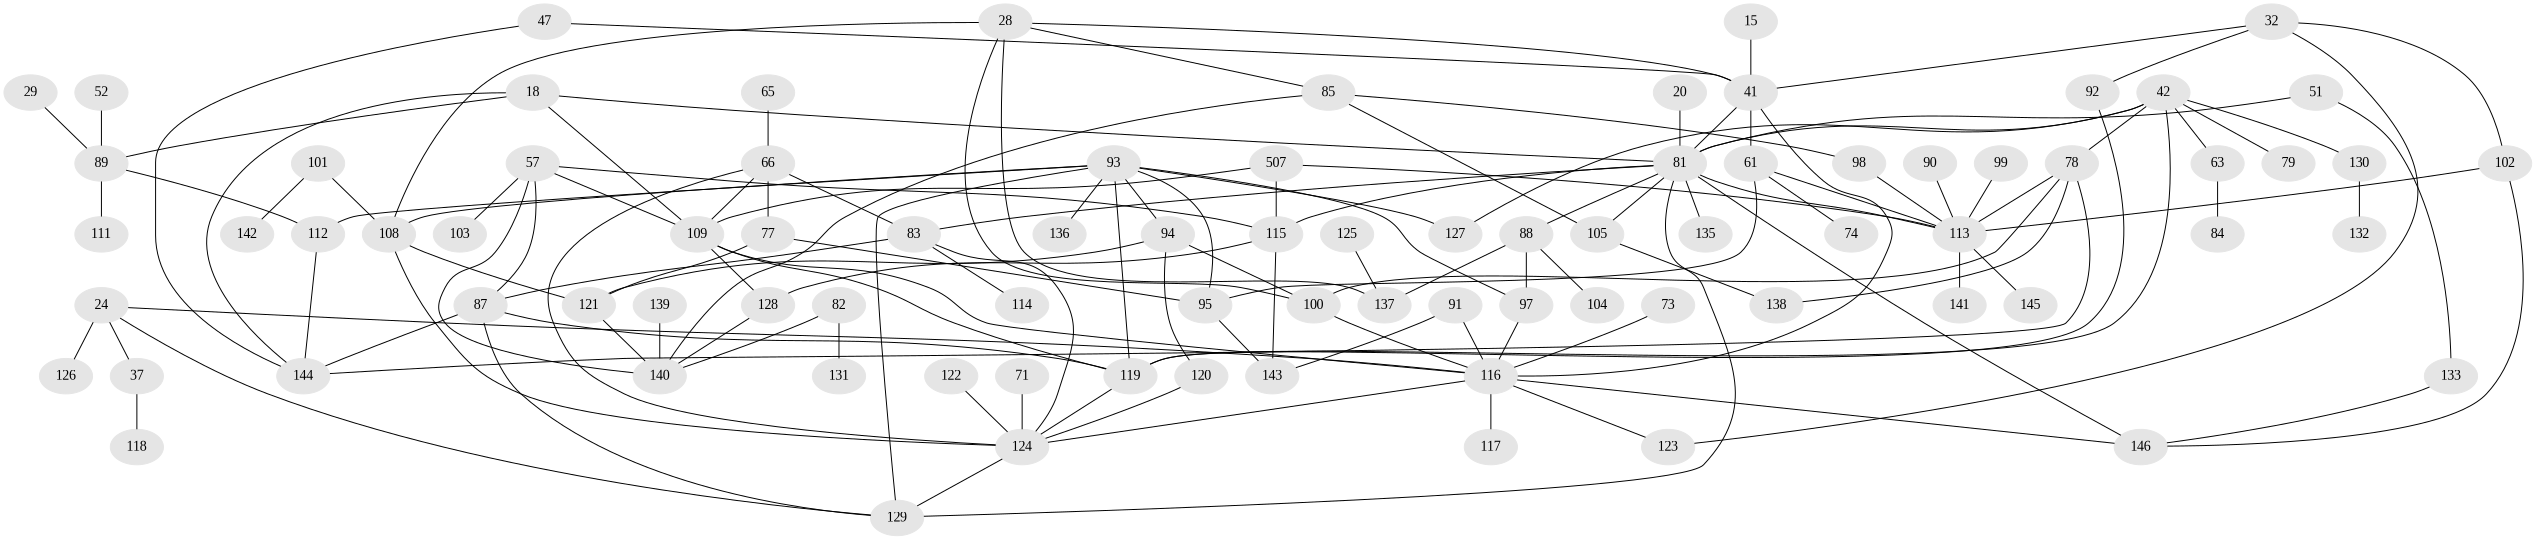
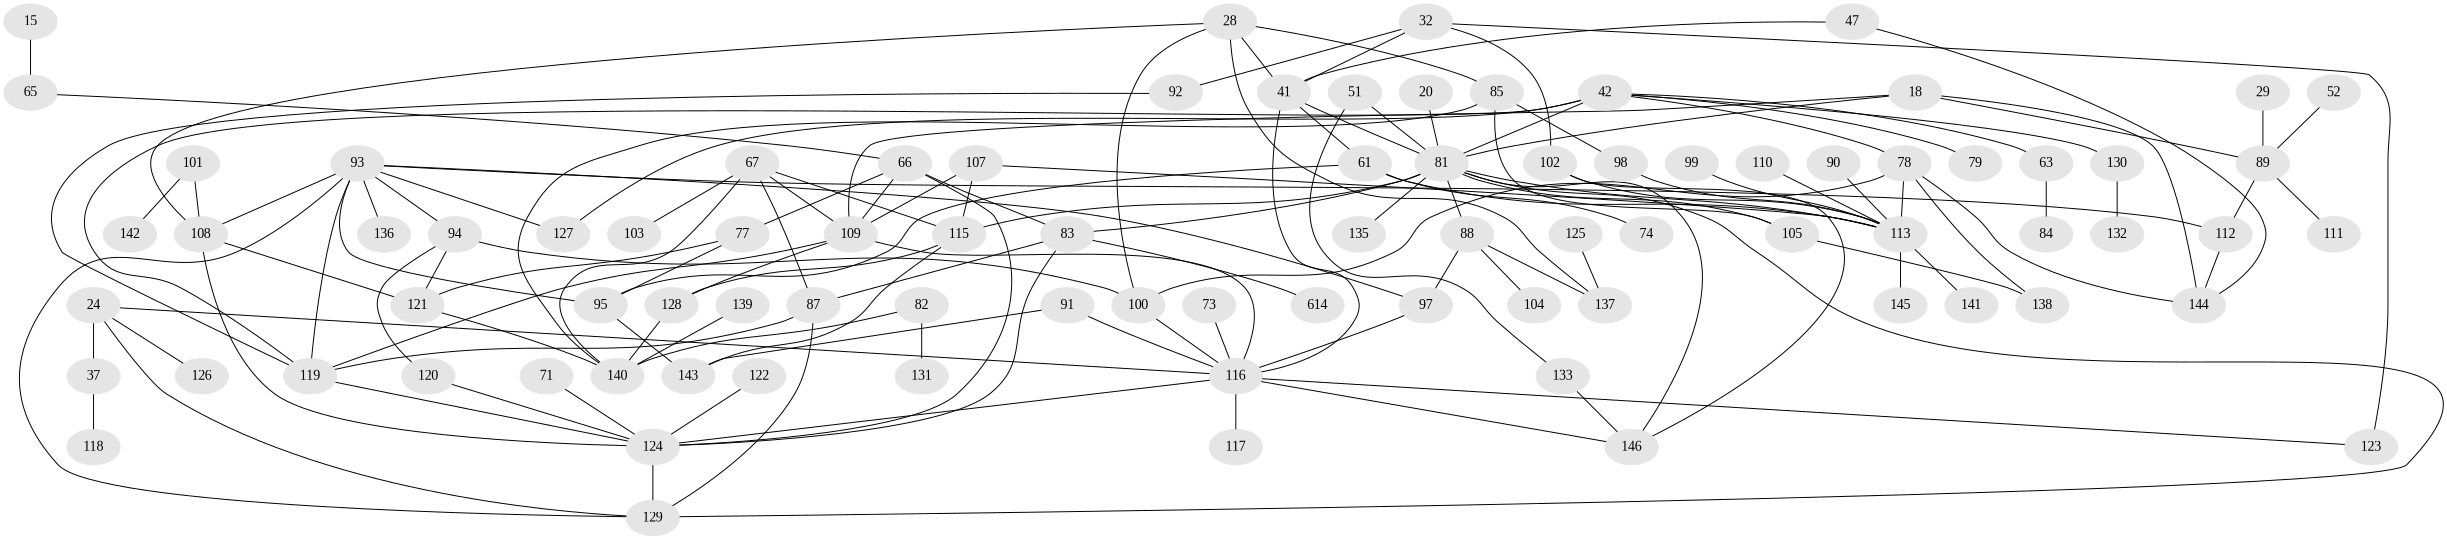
edge "15" -- "41": now "15" -- "65"
node "57": label "57" -> "67"
node "507": label "507" -> "107"
node "110": added
node "114": label "114" -> "614"
edge "87" -- "144": removed
